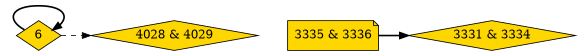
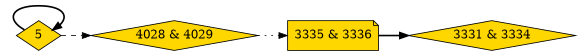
node "6": label "6" -> "5"
edge "4028 & 4029" -> "3335 & 3336": added
